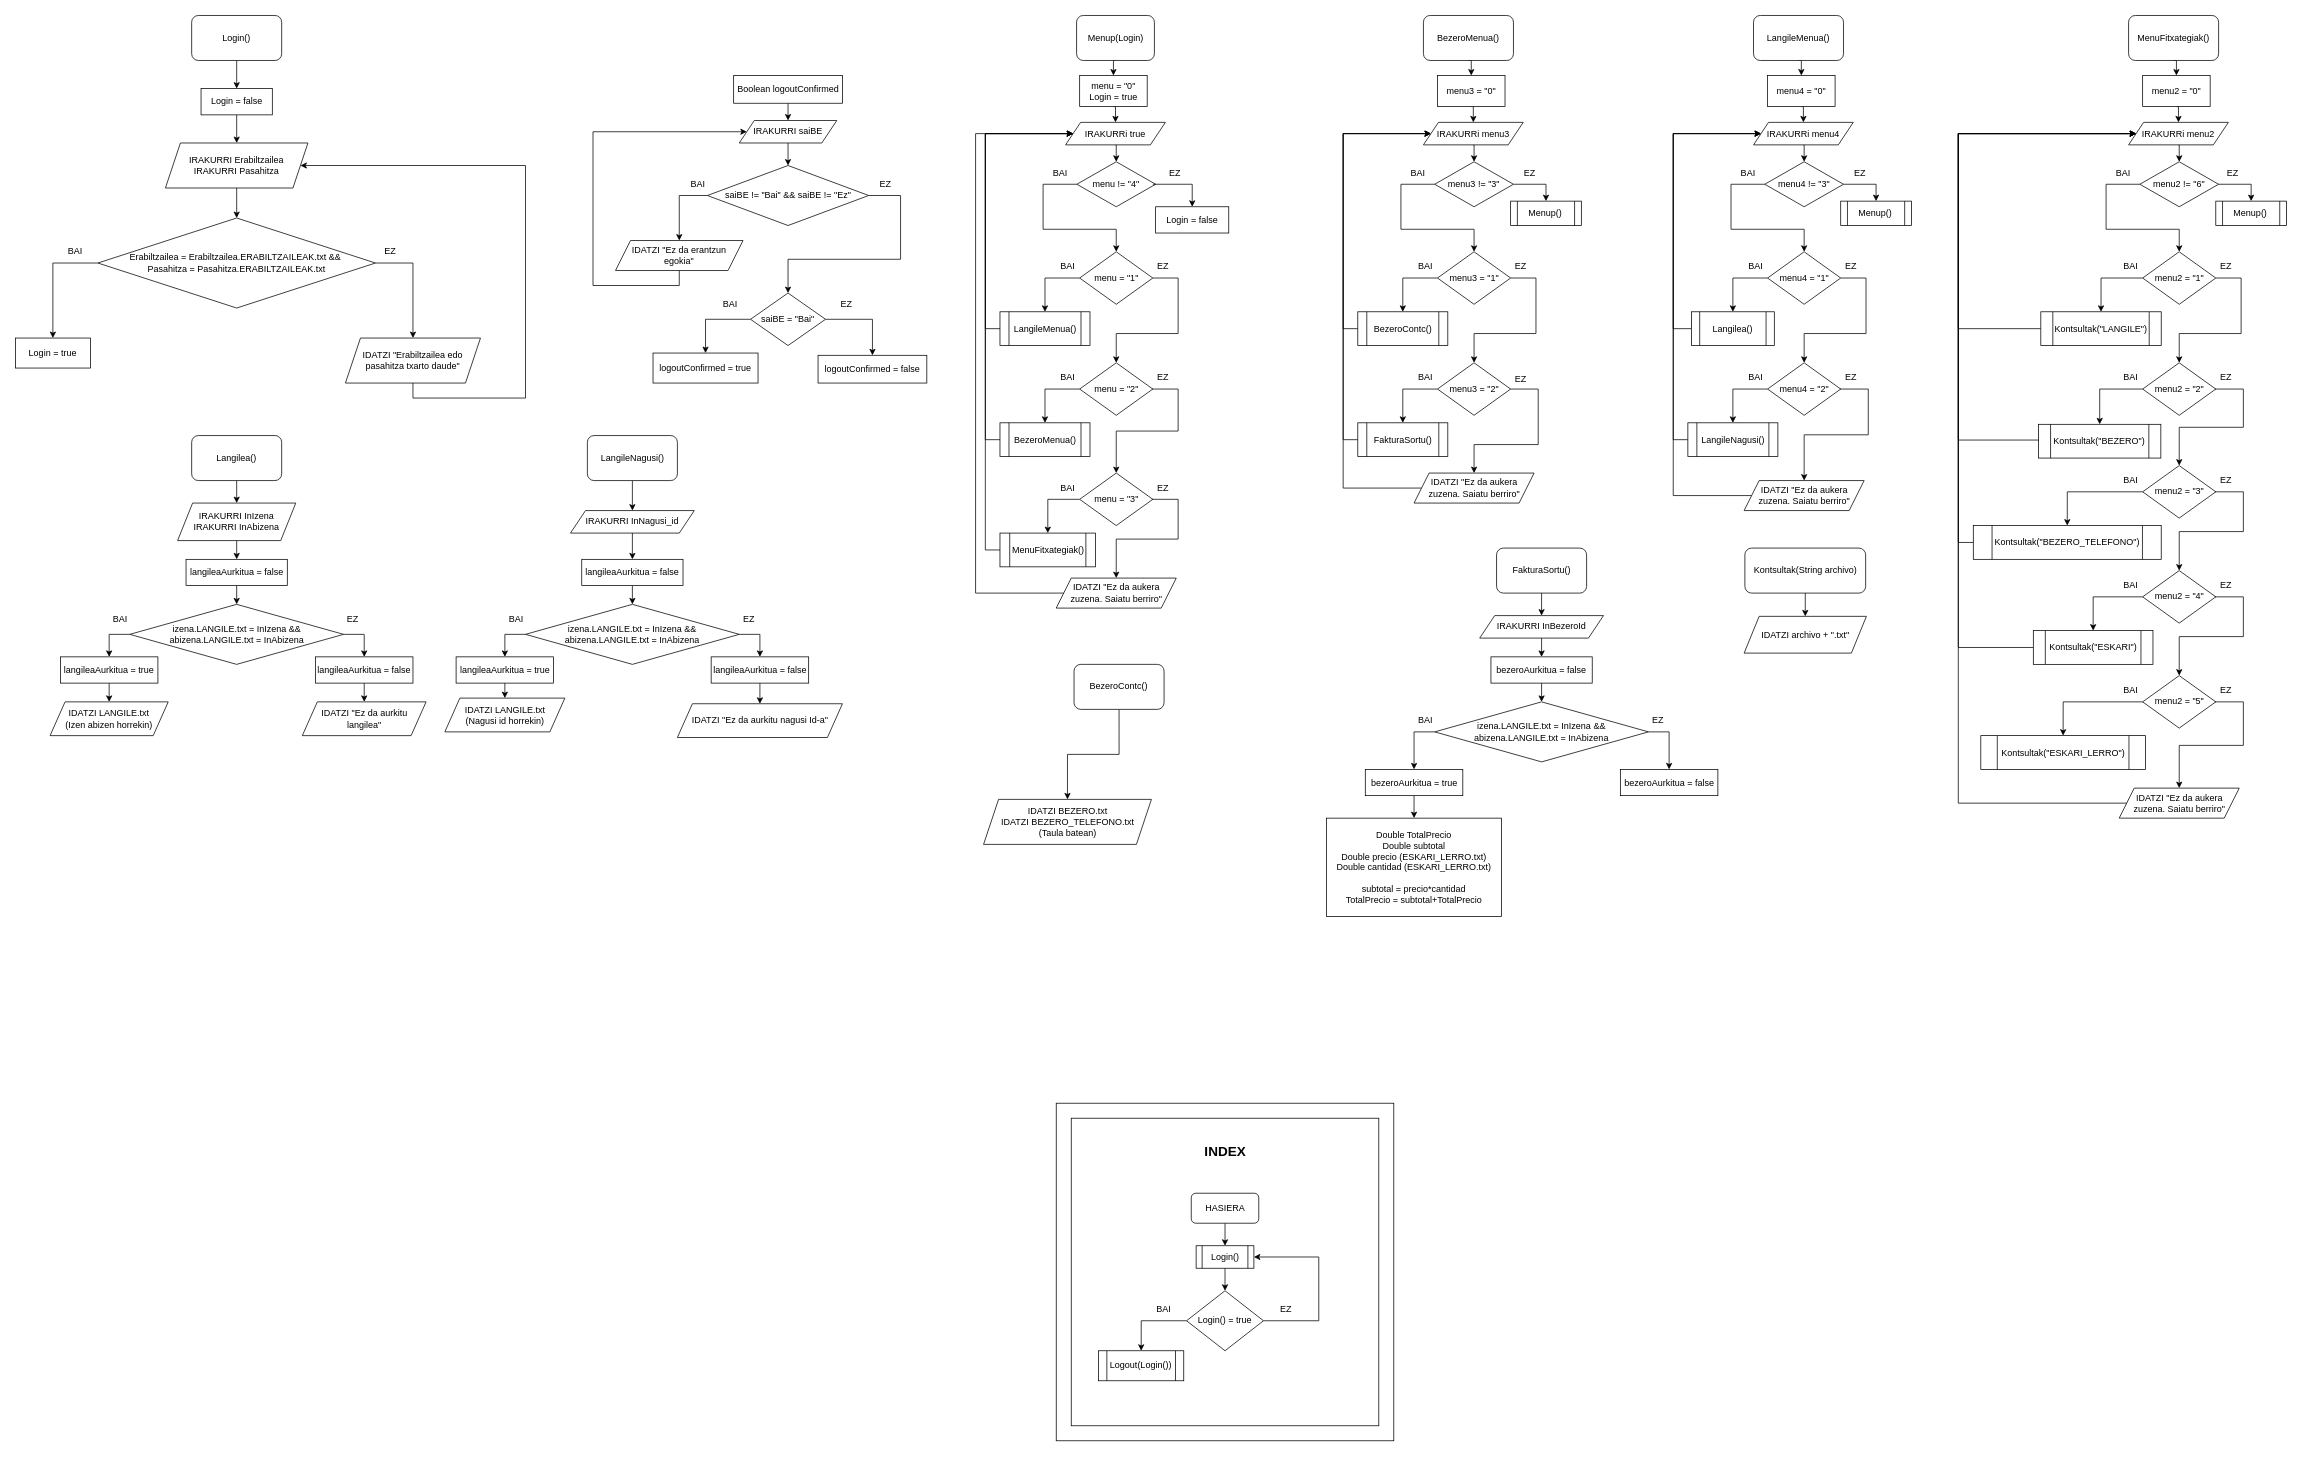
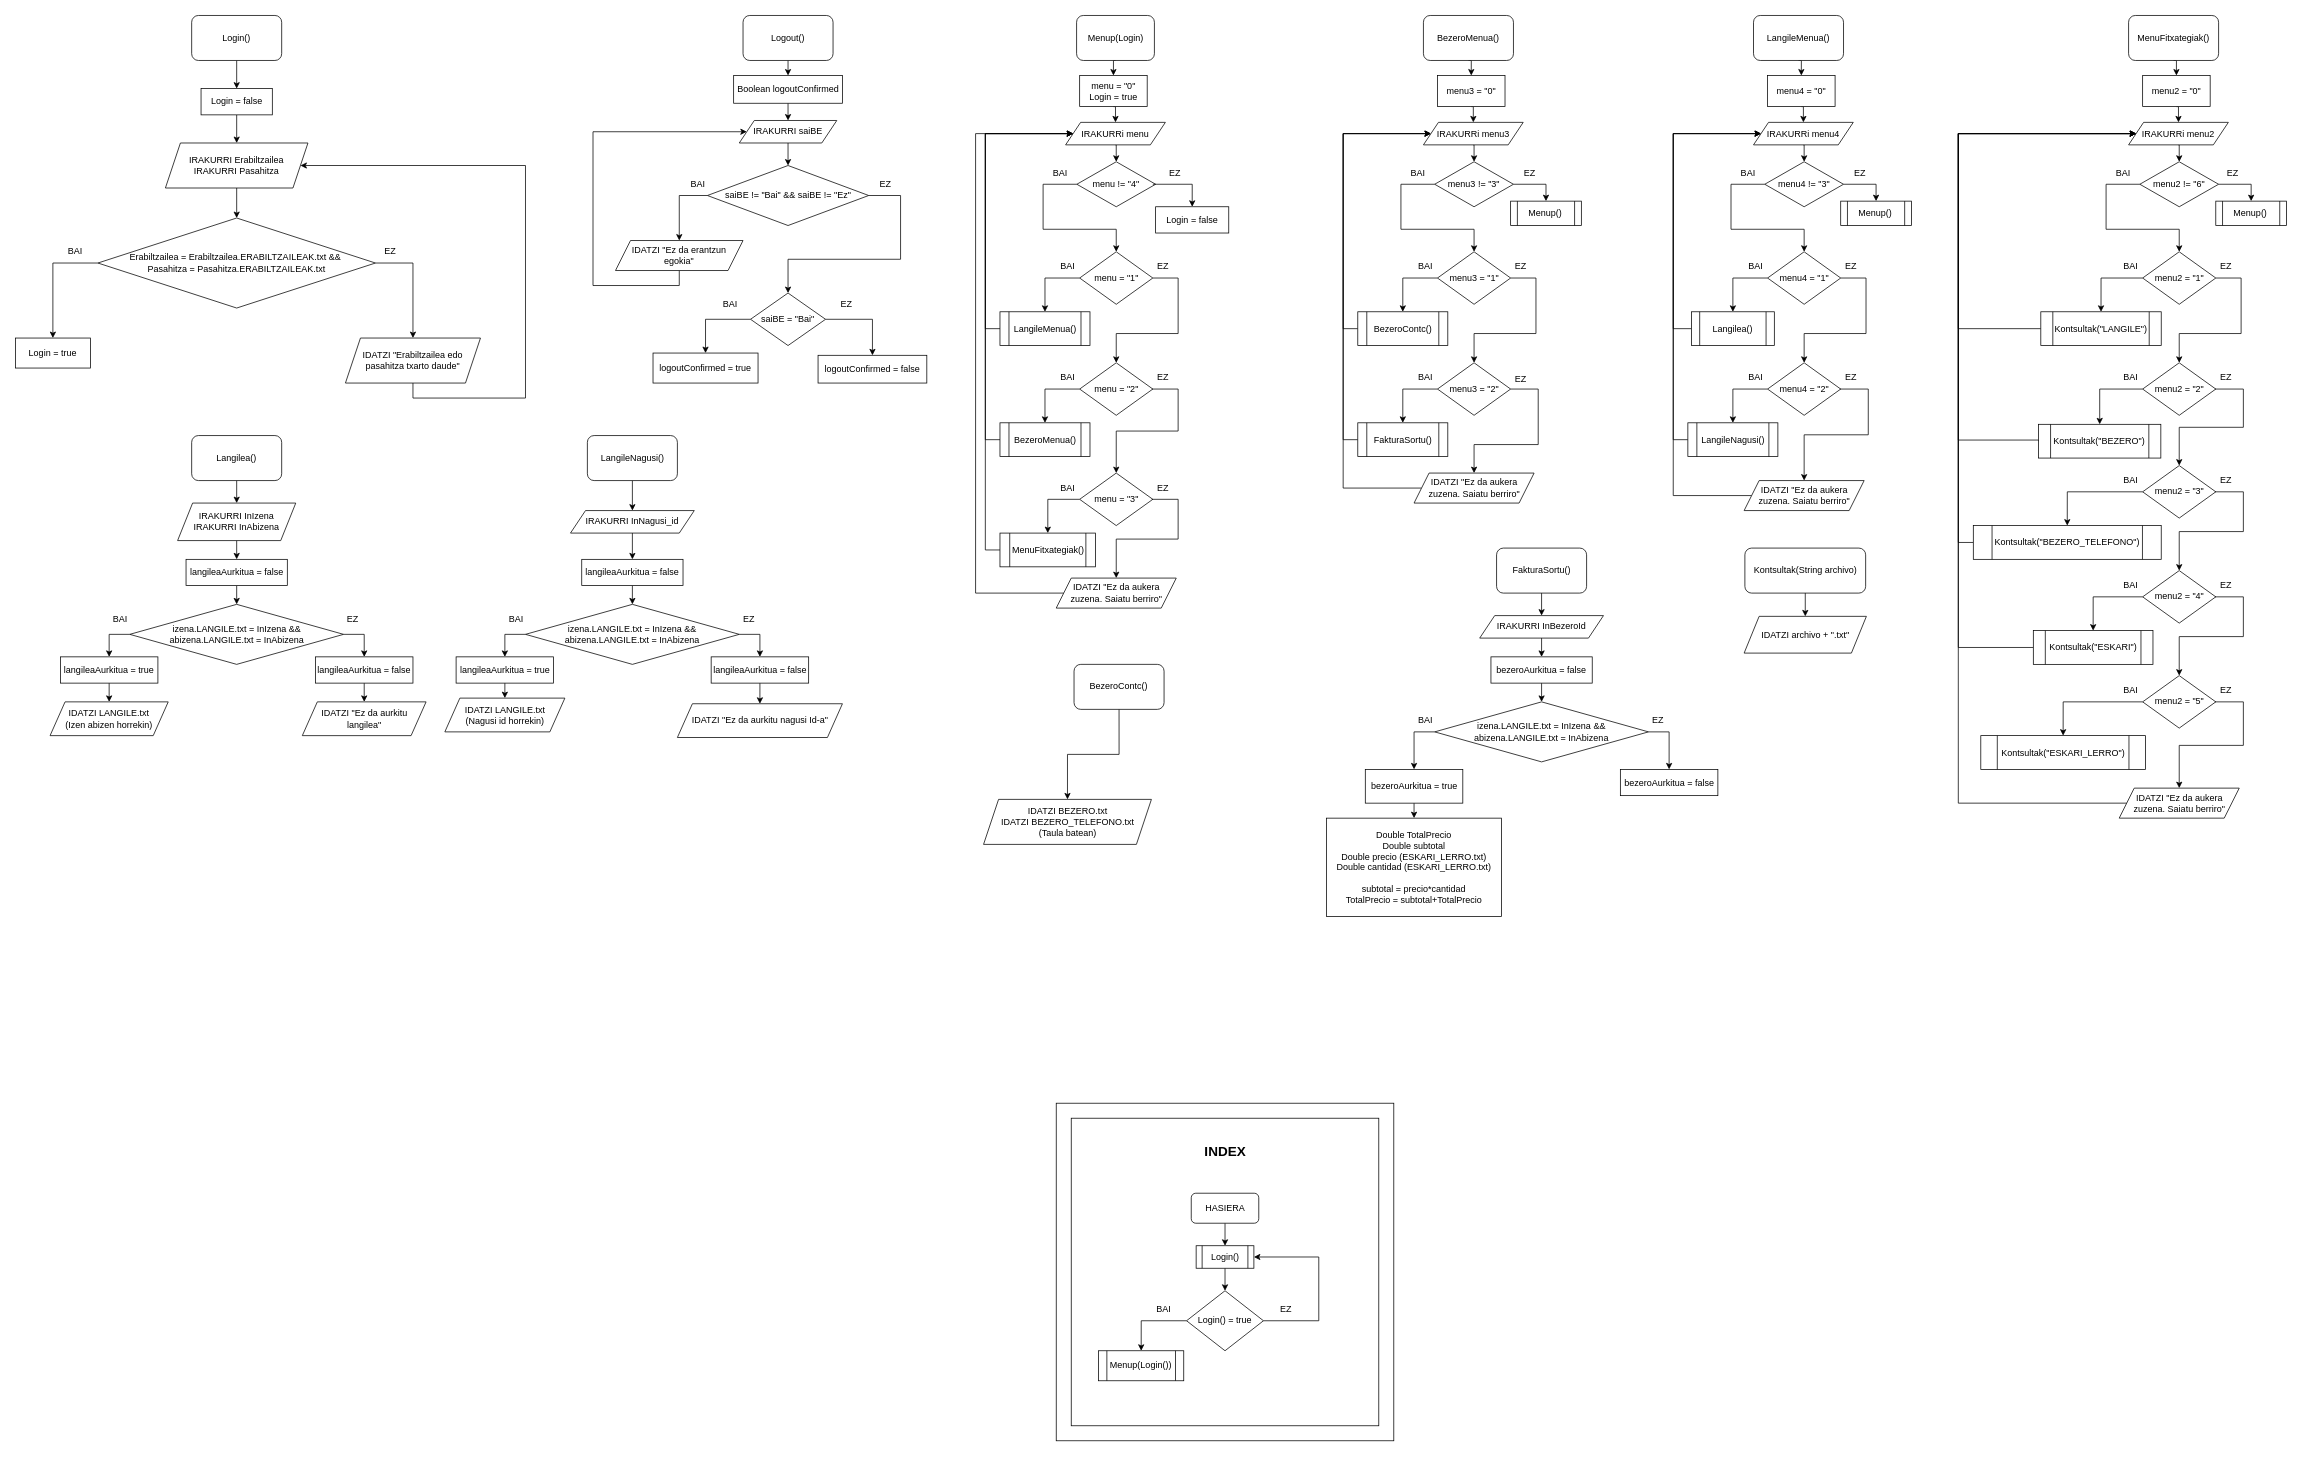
node "Logout()": added
edge "Logout()" -> "Boolean logoutConfirmed": added
node "IRAKURRi true": label "IRAKURRi true" -> "IRAKURRi menu"
node "bezeroAurkitua = true": size 98x26 -> 98x34
node "Logout(Login())": label "Logout(Login())" -> "Menup(Login())"
